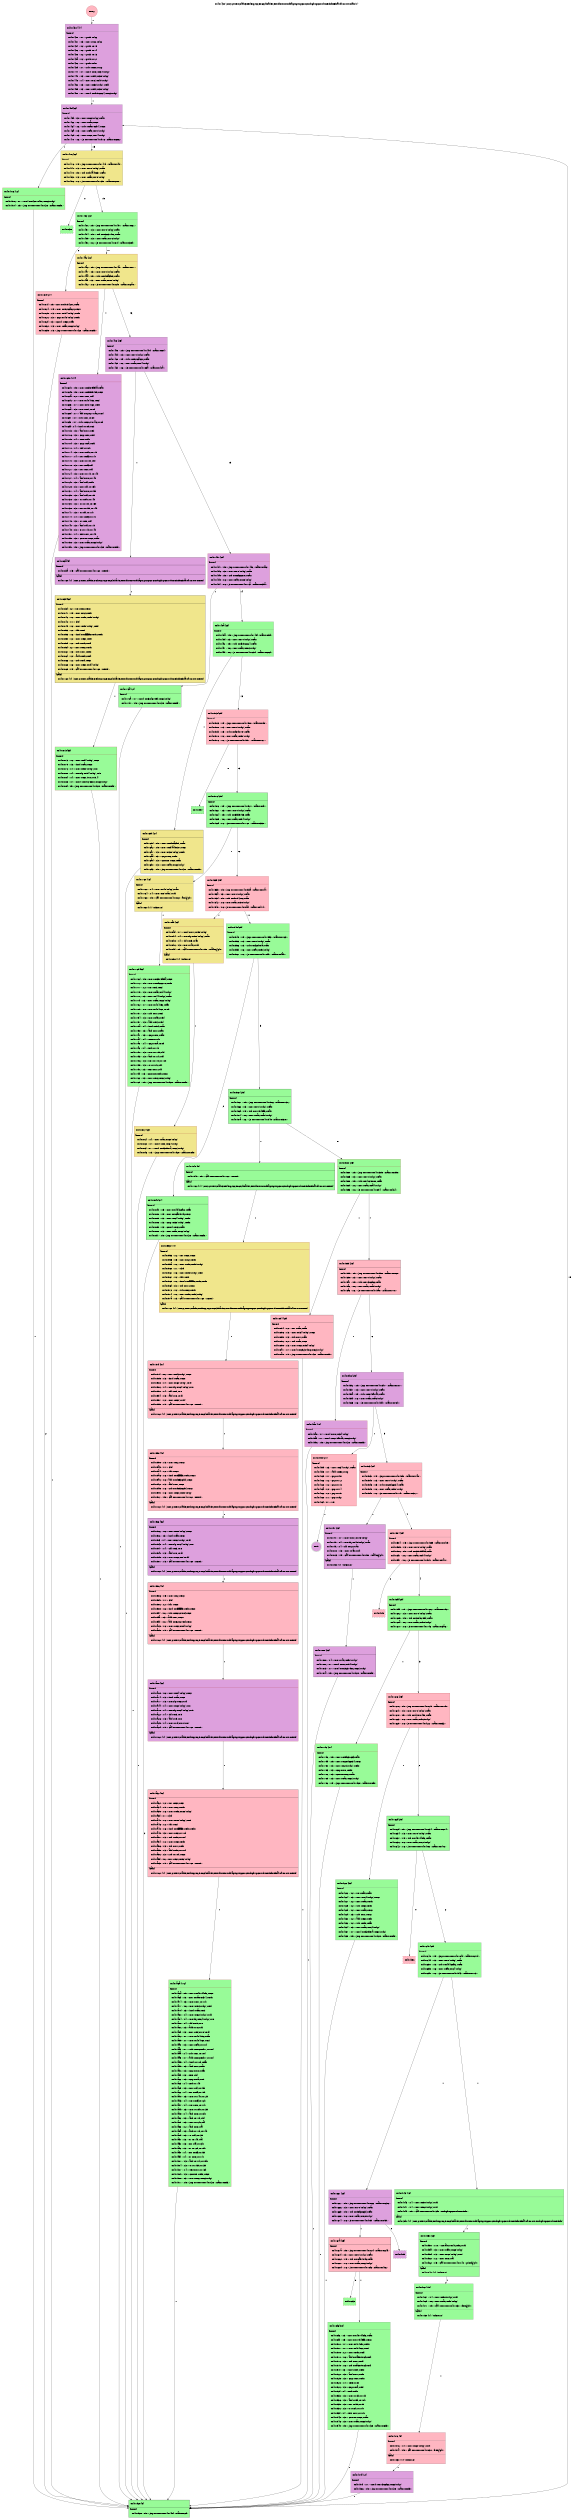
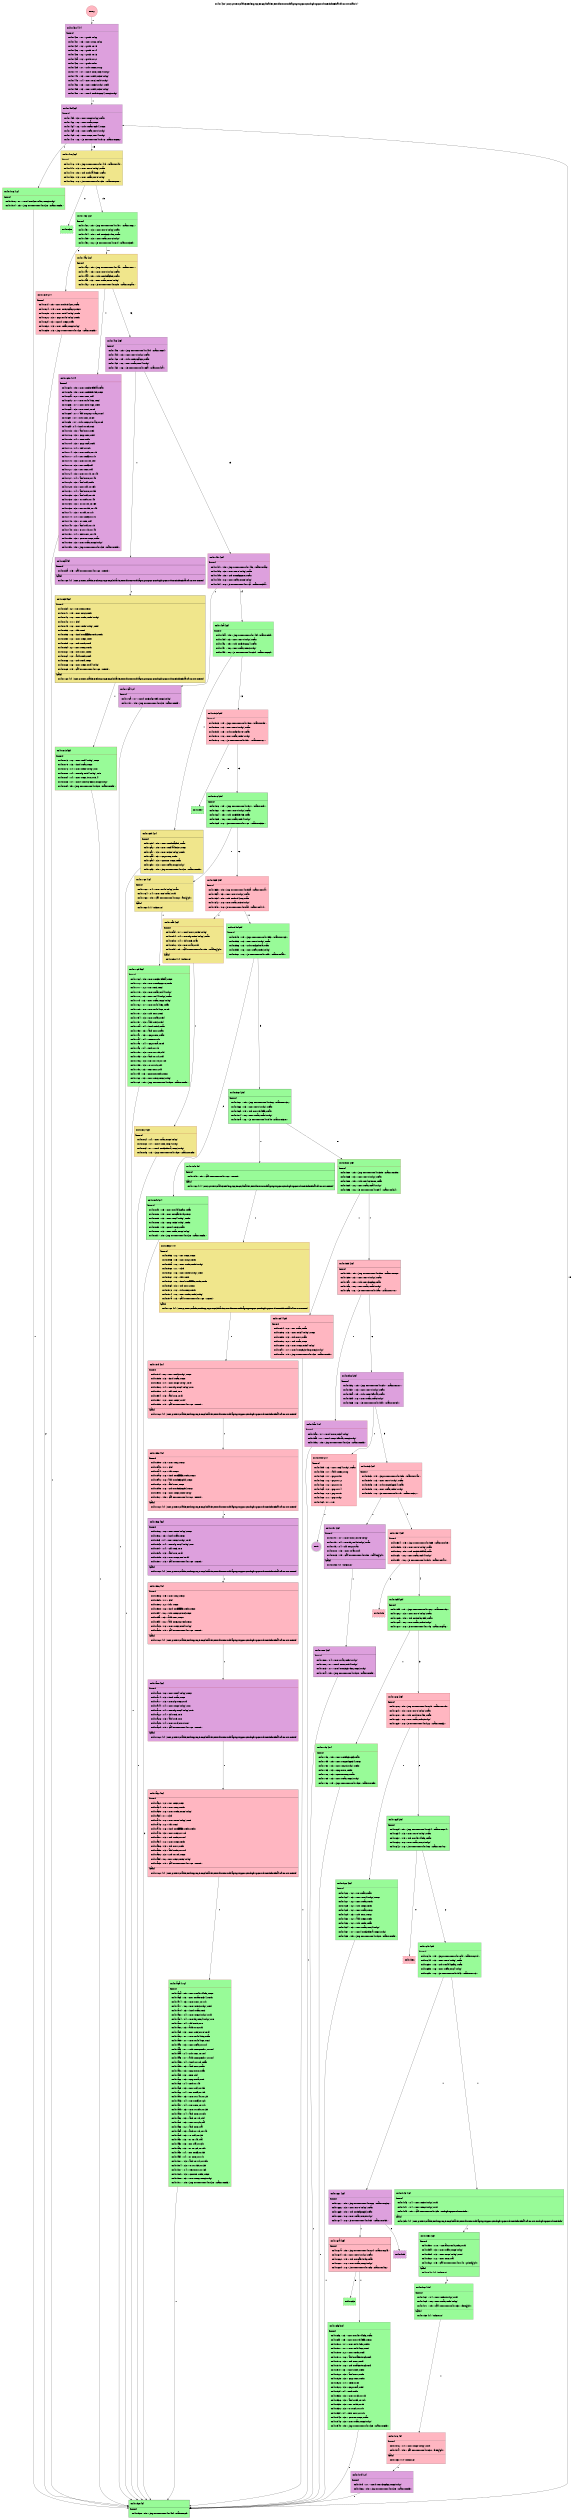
node "0x4017ca [12]": fillcolor palegreen -> plum
